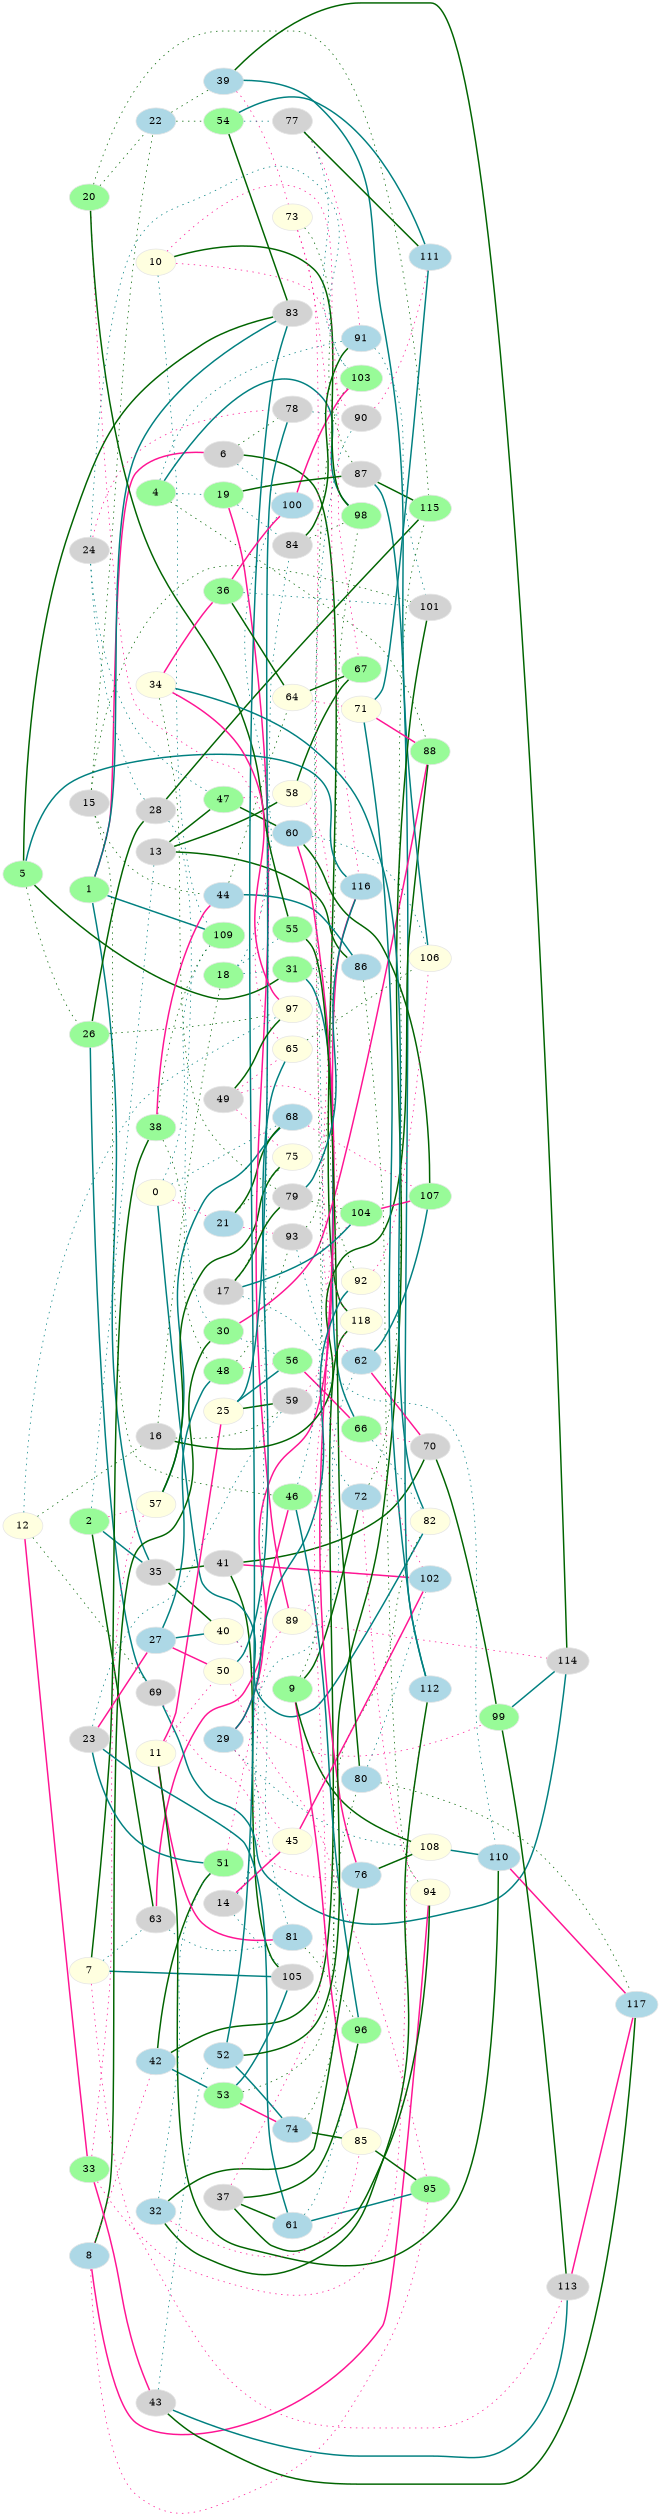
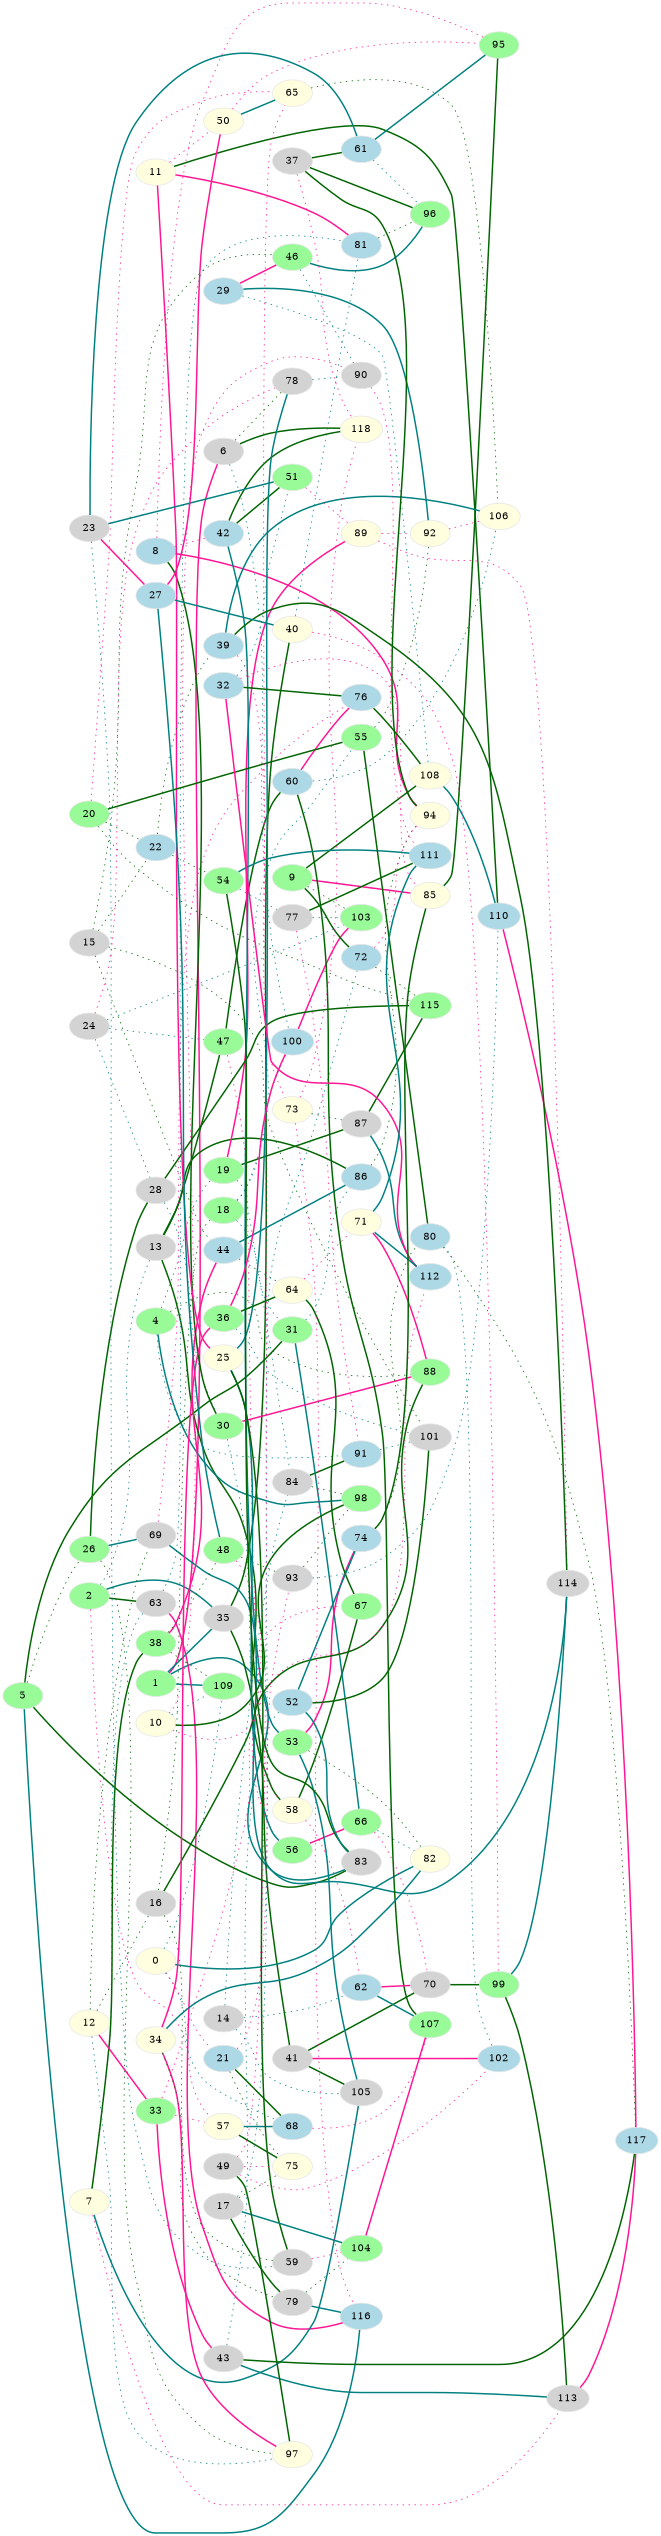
node "45": removed
edge "112" -- "32": color darkgreen -> deeppink
